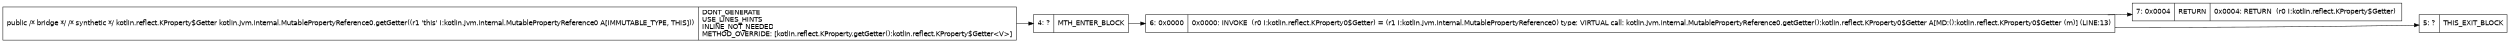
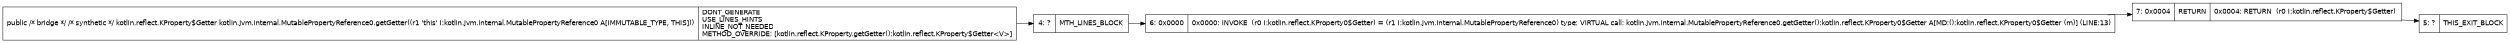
node "4: ?": text "MTH_ENTER_BLOCK" -> "MTH_LINES_BLOCK"
edge "6: 0x0000" -> "5: ?": now "7: 0x0004" -> "5: ?"
